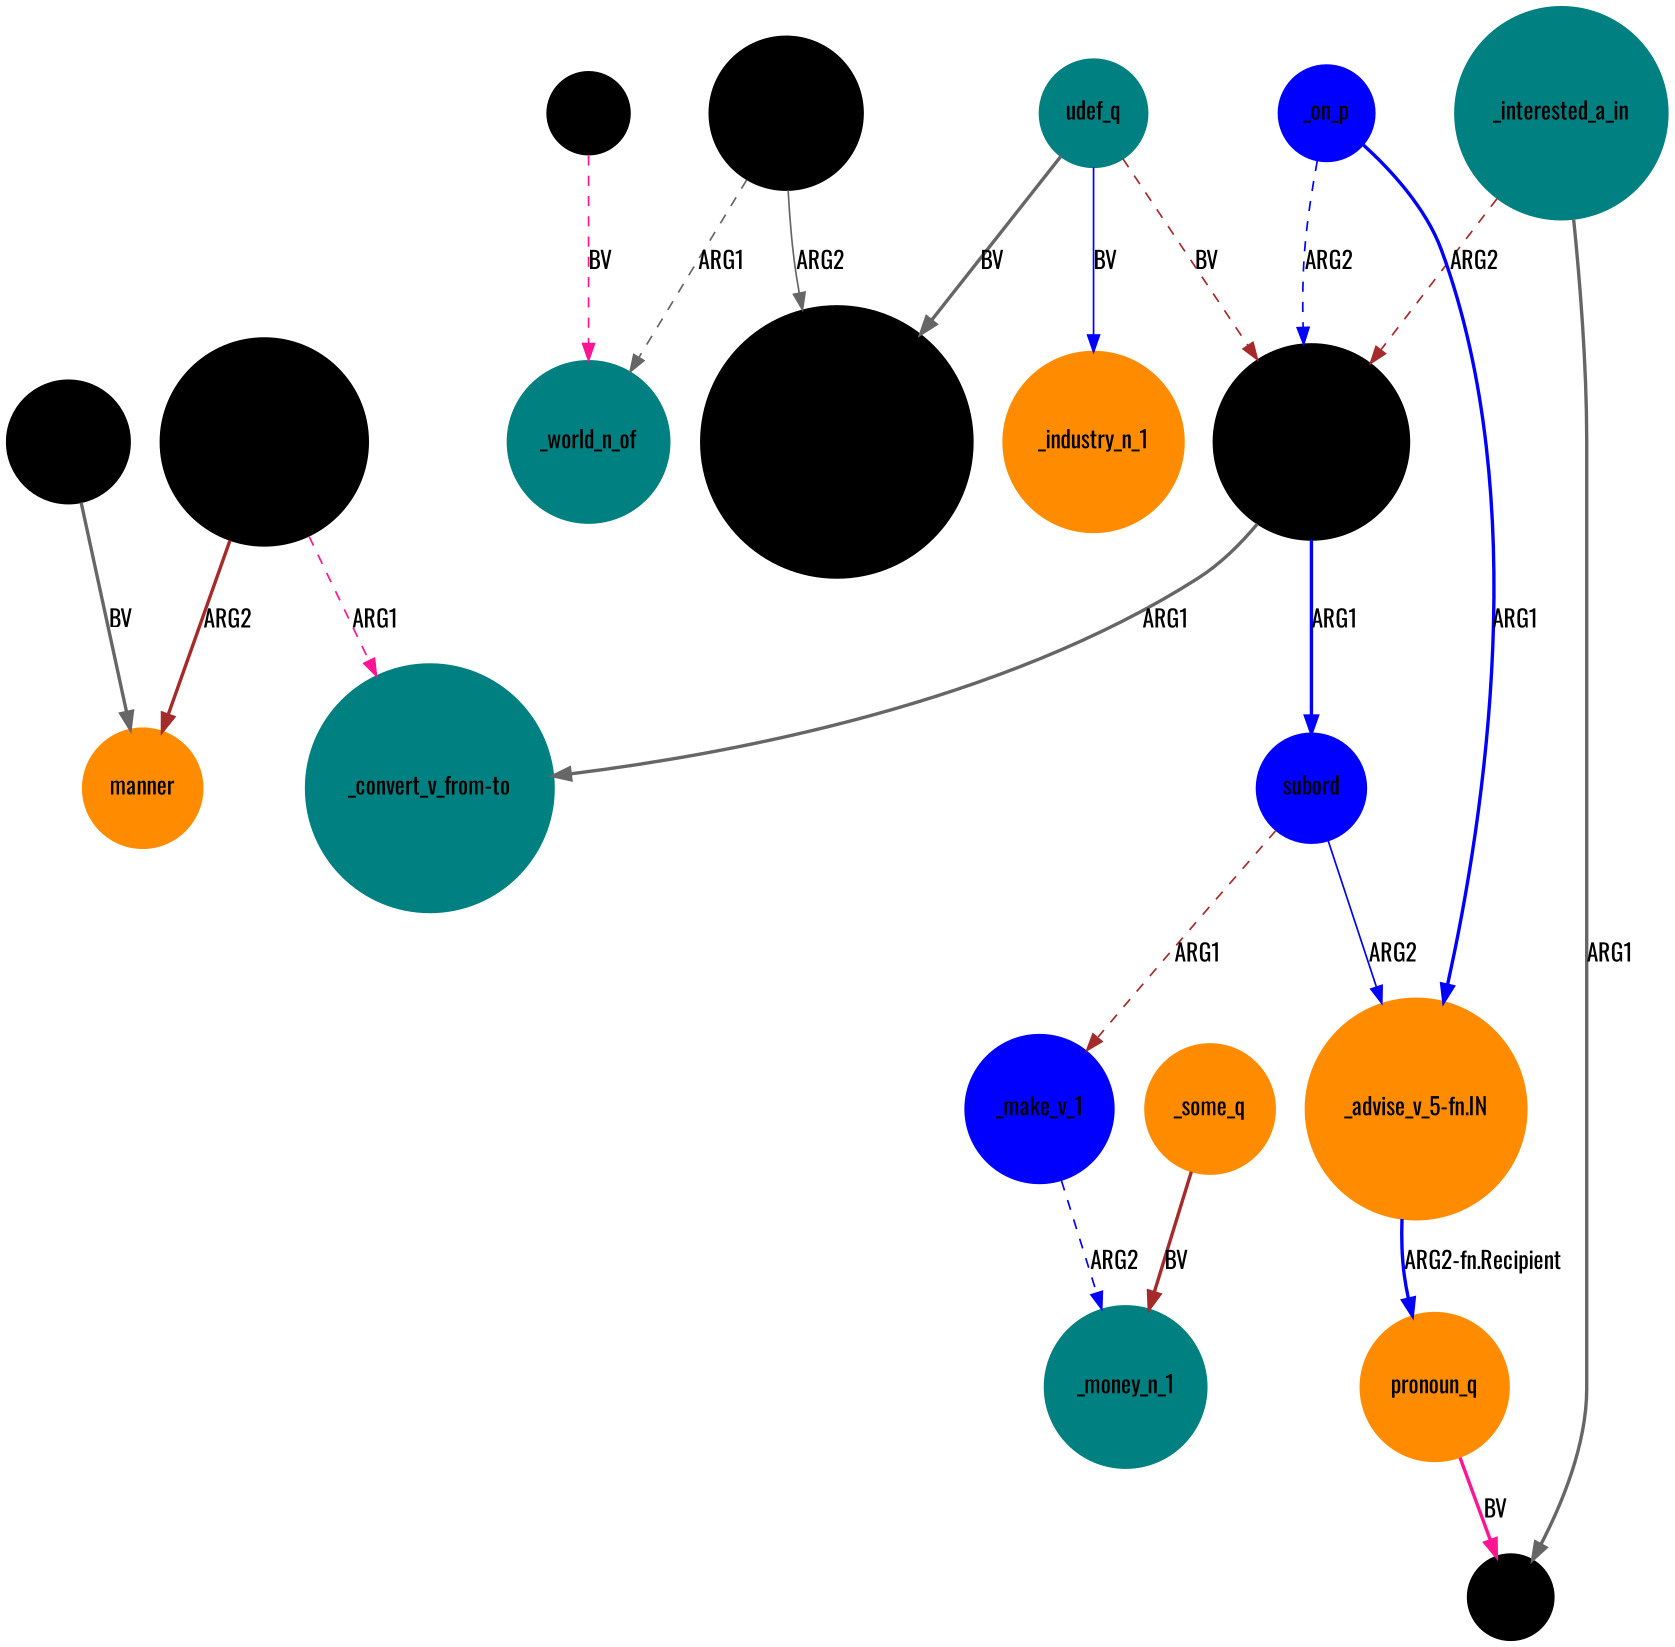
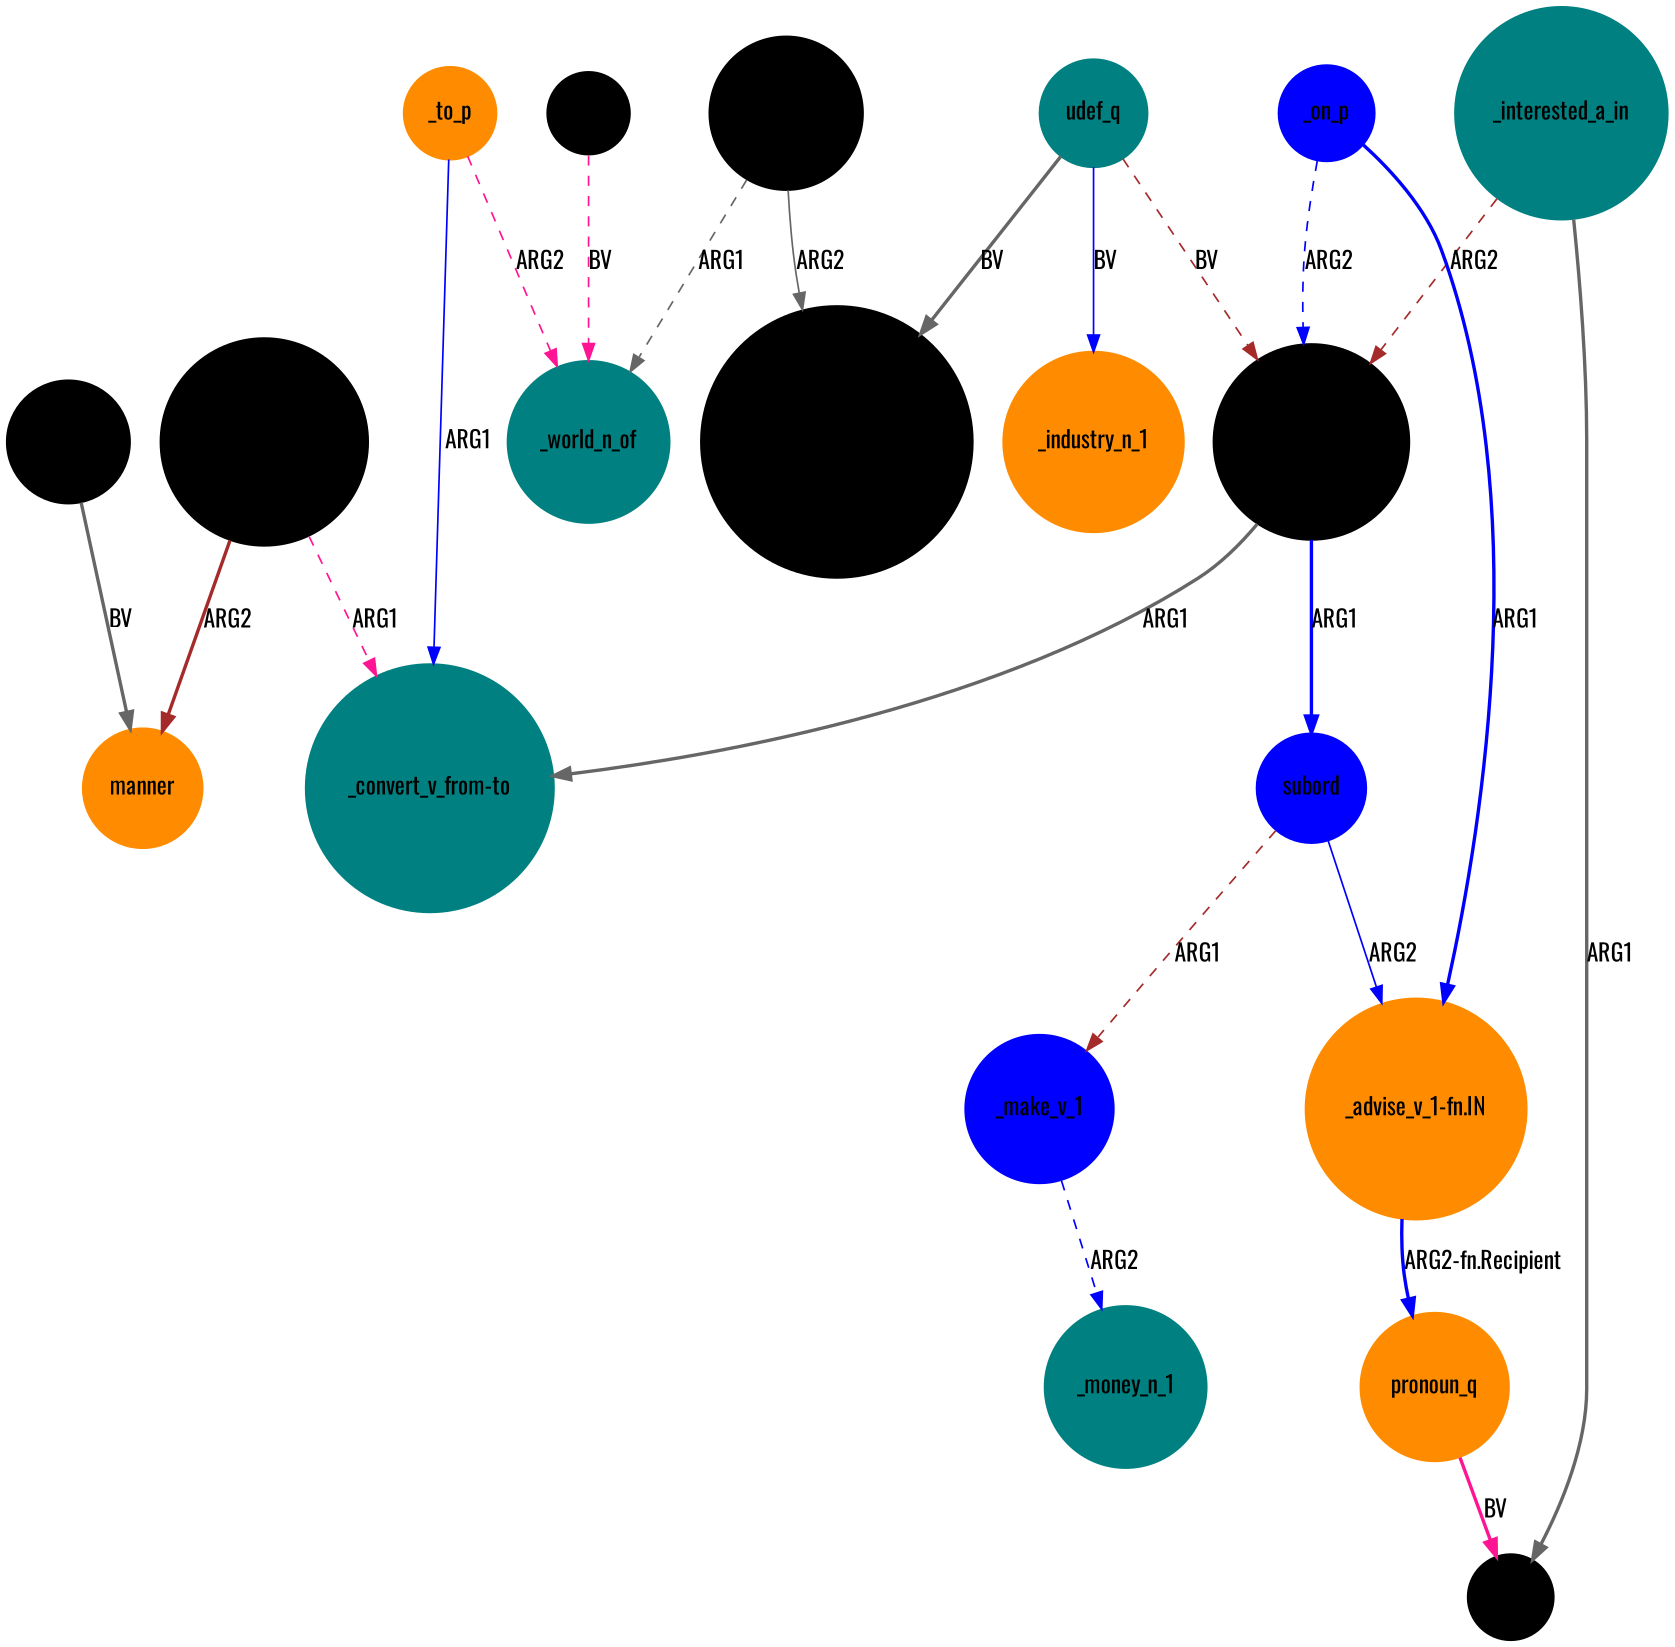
node "_to_p": added
node "_some_q": removed
node "_advise_v_5-fn.IN": label "_advise_v_5-fn.IN" -> "_advise_v_1-fn.IN"
